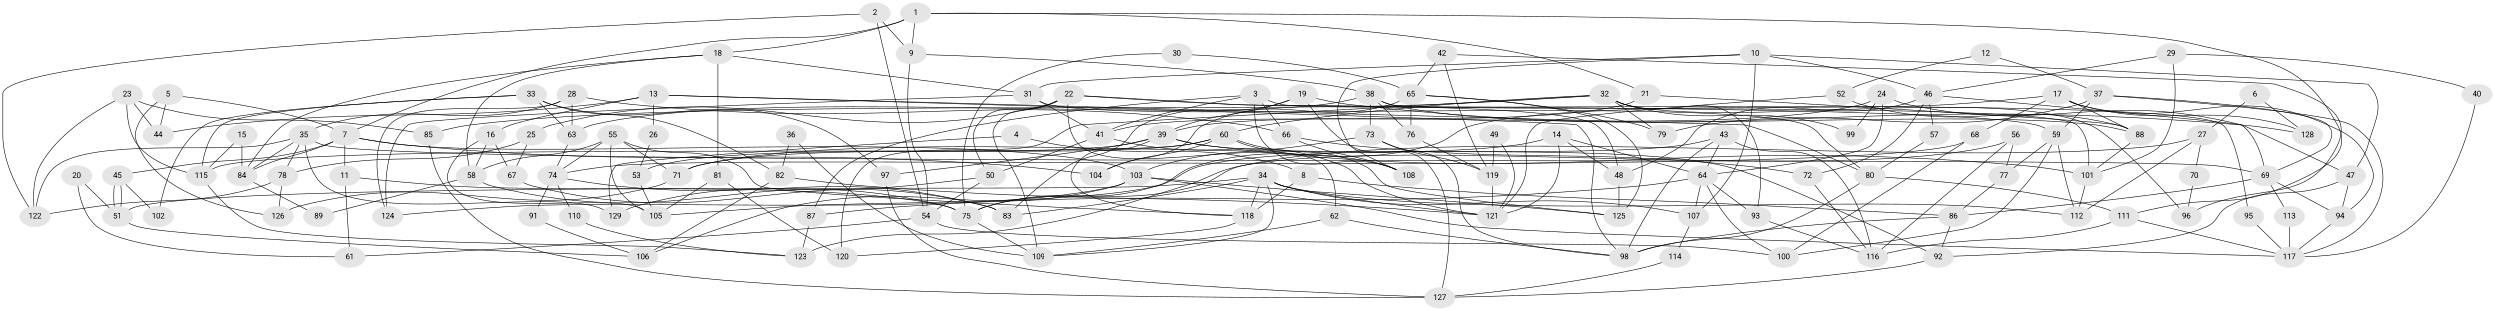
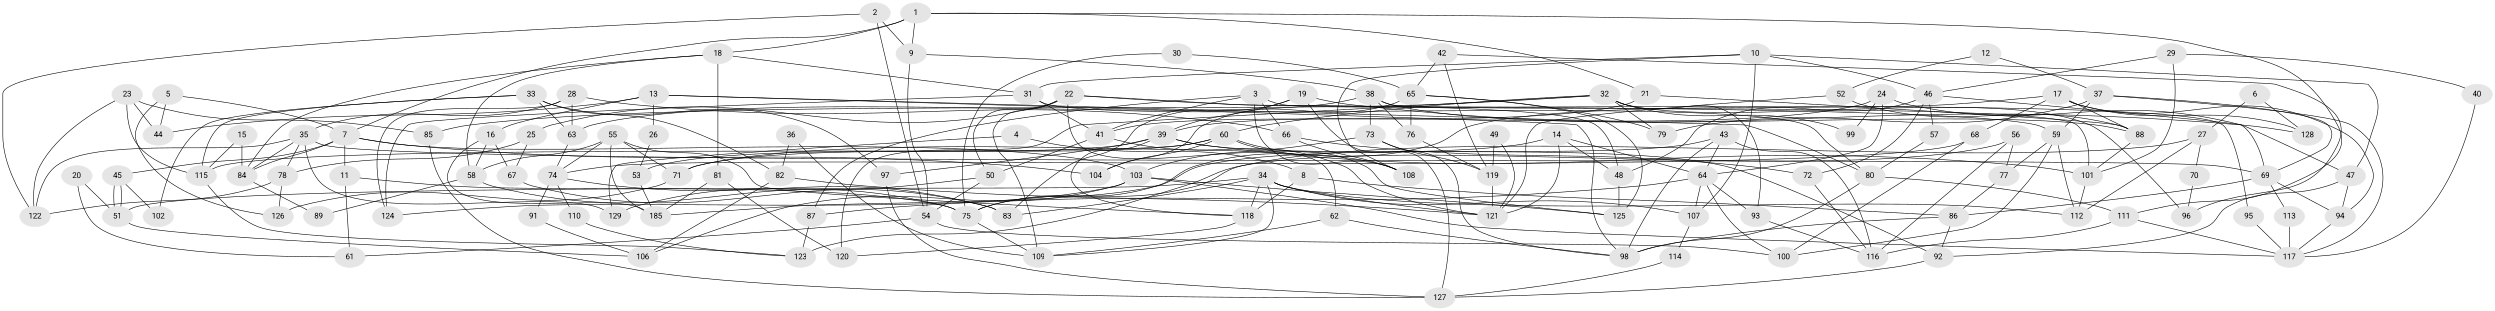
node "105": label "105" -> "185"
